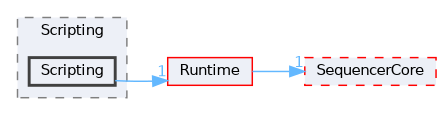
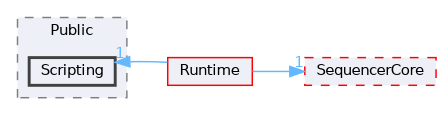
cluster "Scripting": label "Scripting" -> "Public"
edge "Scripting" -> "Runtime": reversed
